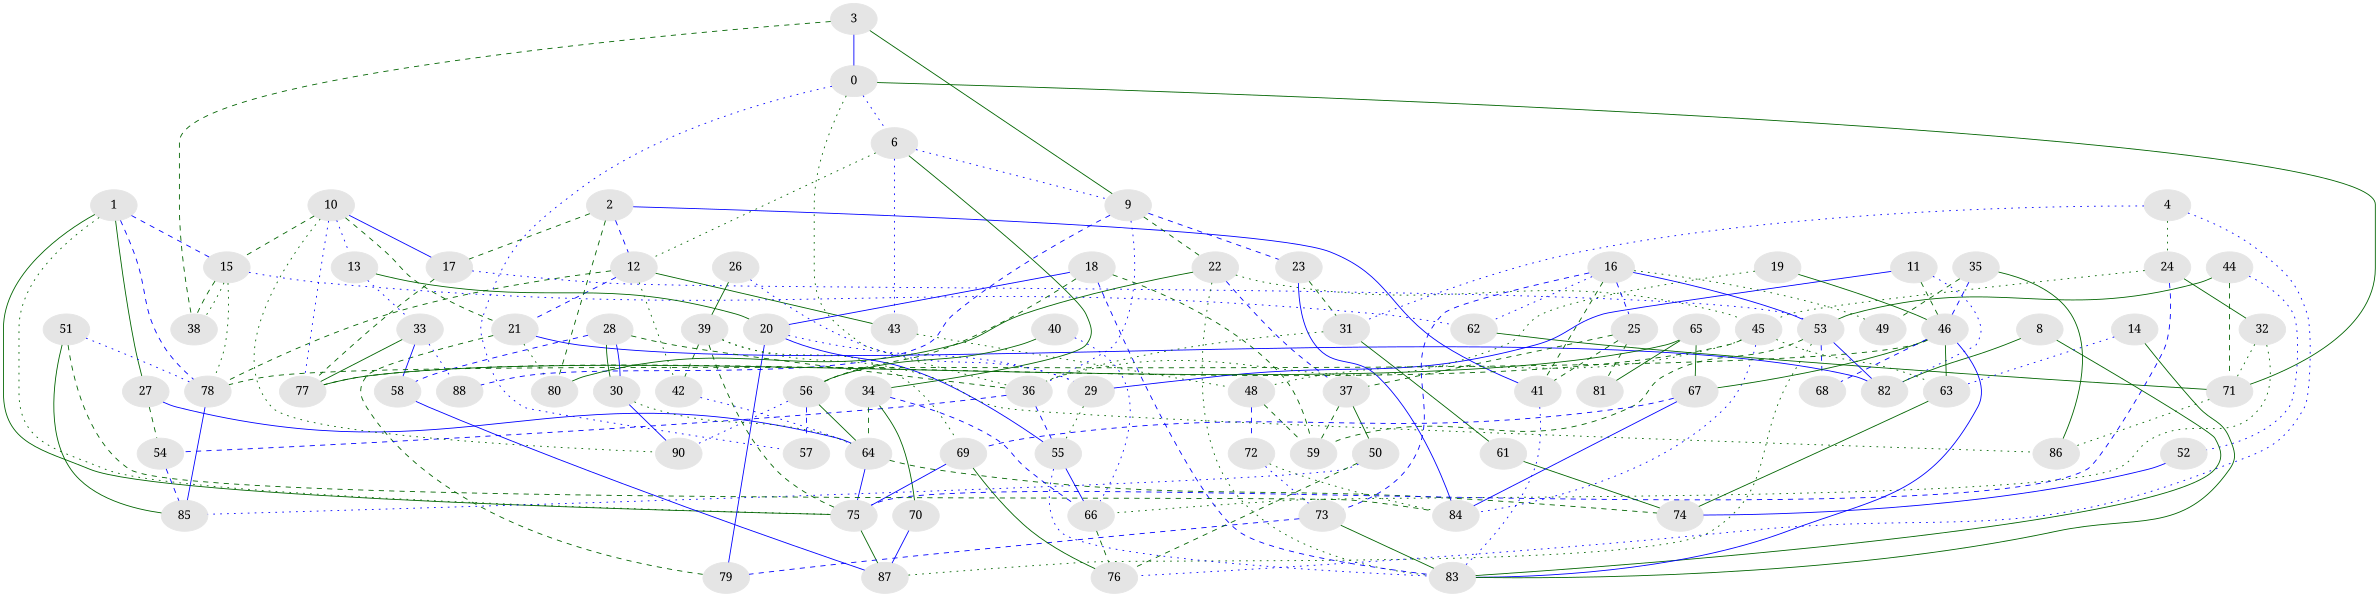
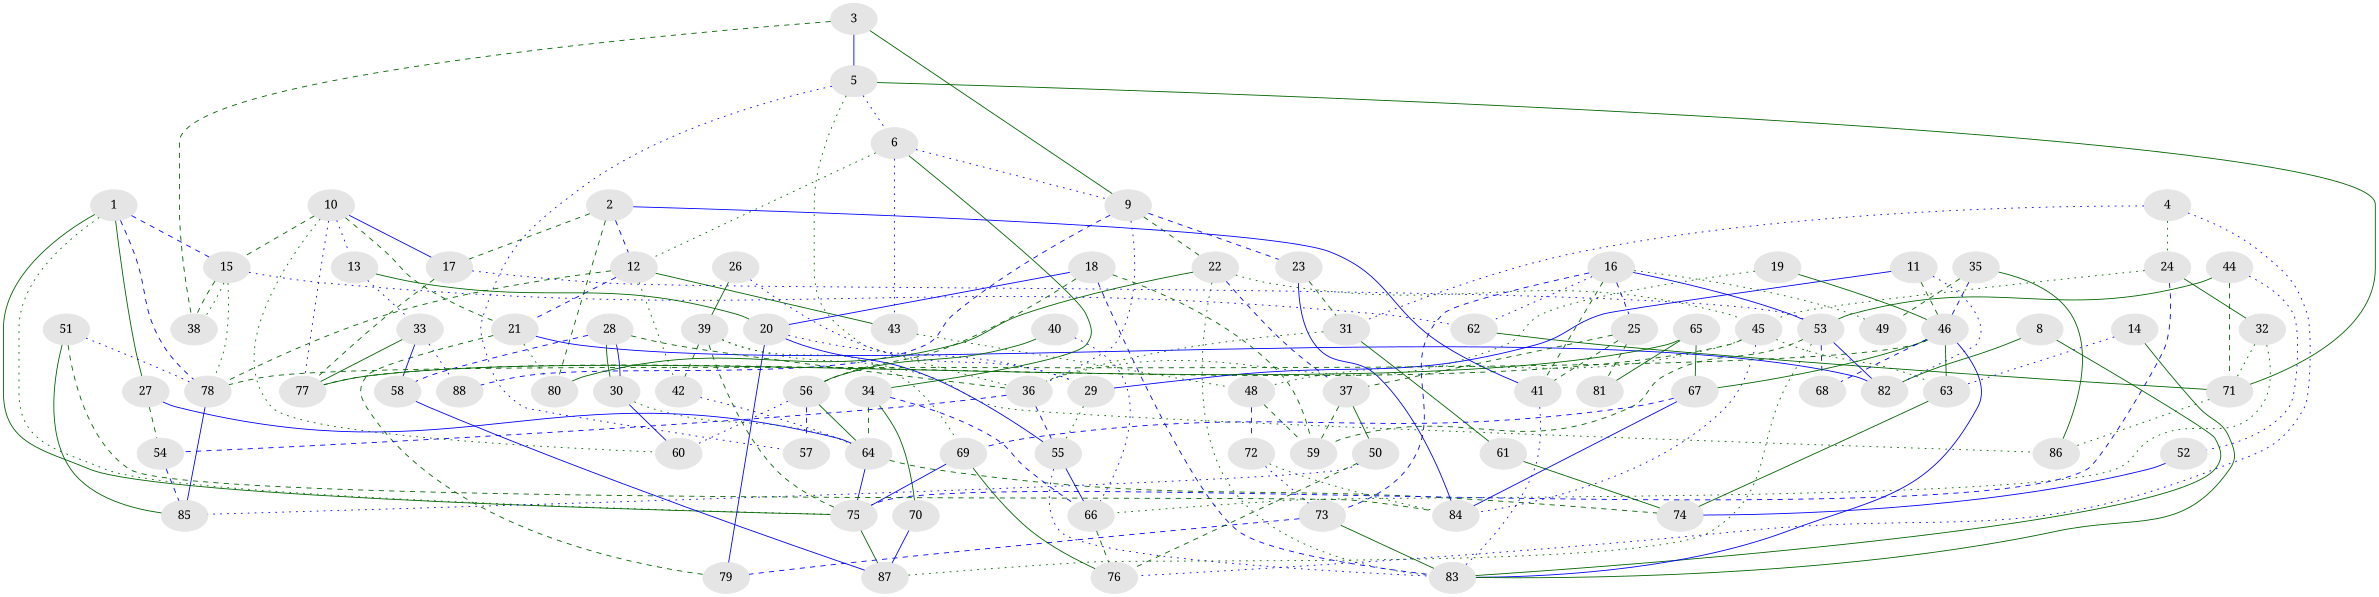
node "0": label "0" -> "5"
node "90": label "90" -> "60"
